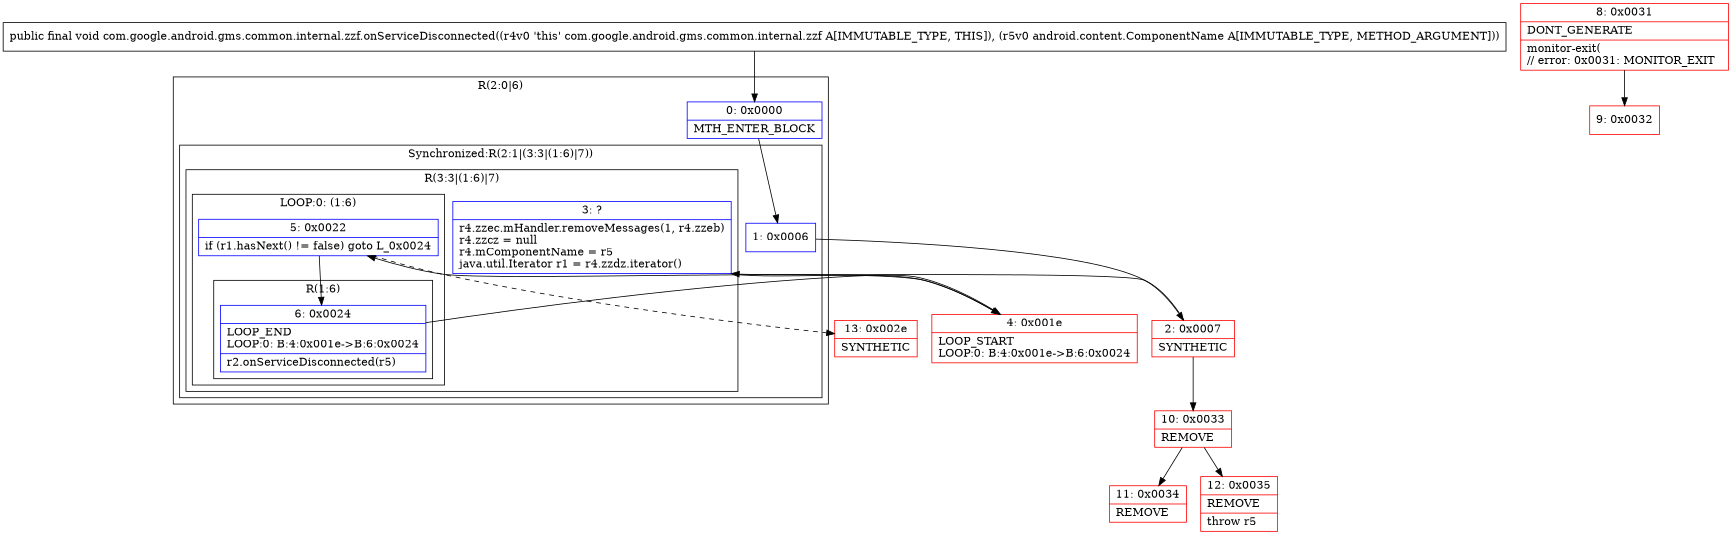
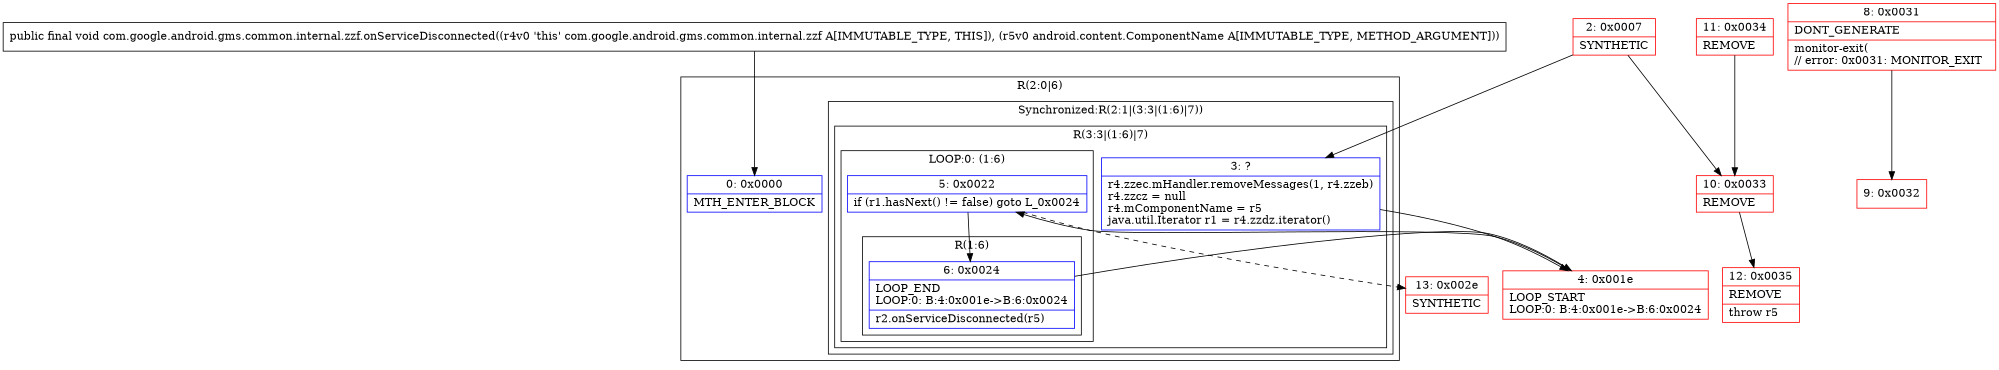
node "1: 0x0006": removed
edge "10: 0x0033" -> "11: 0x0034": reversed
